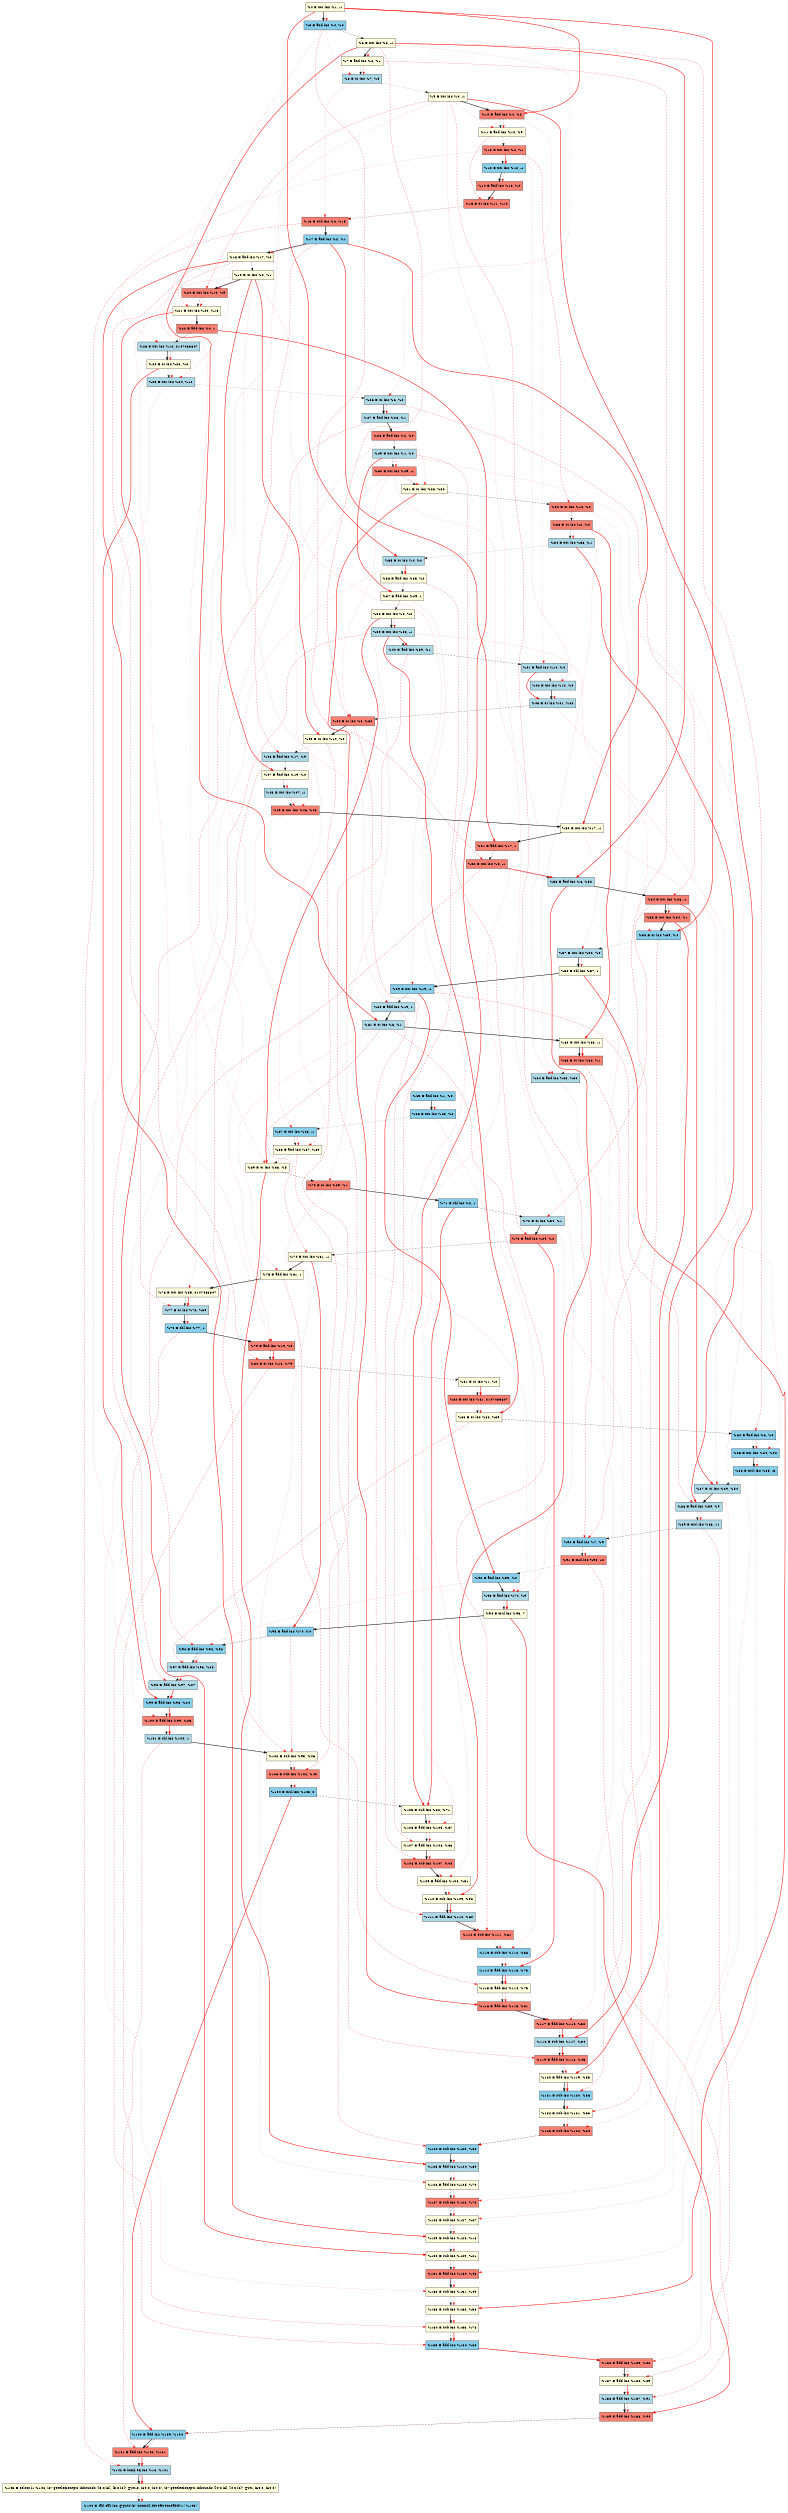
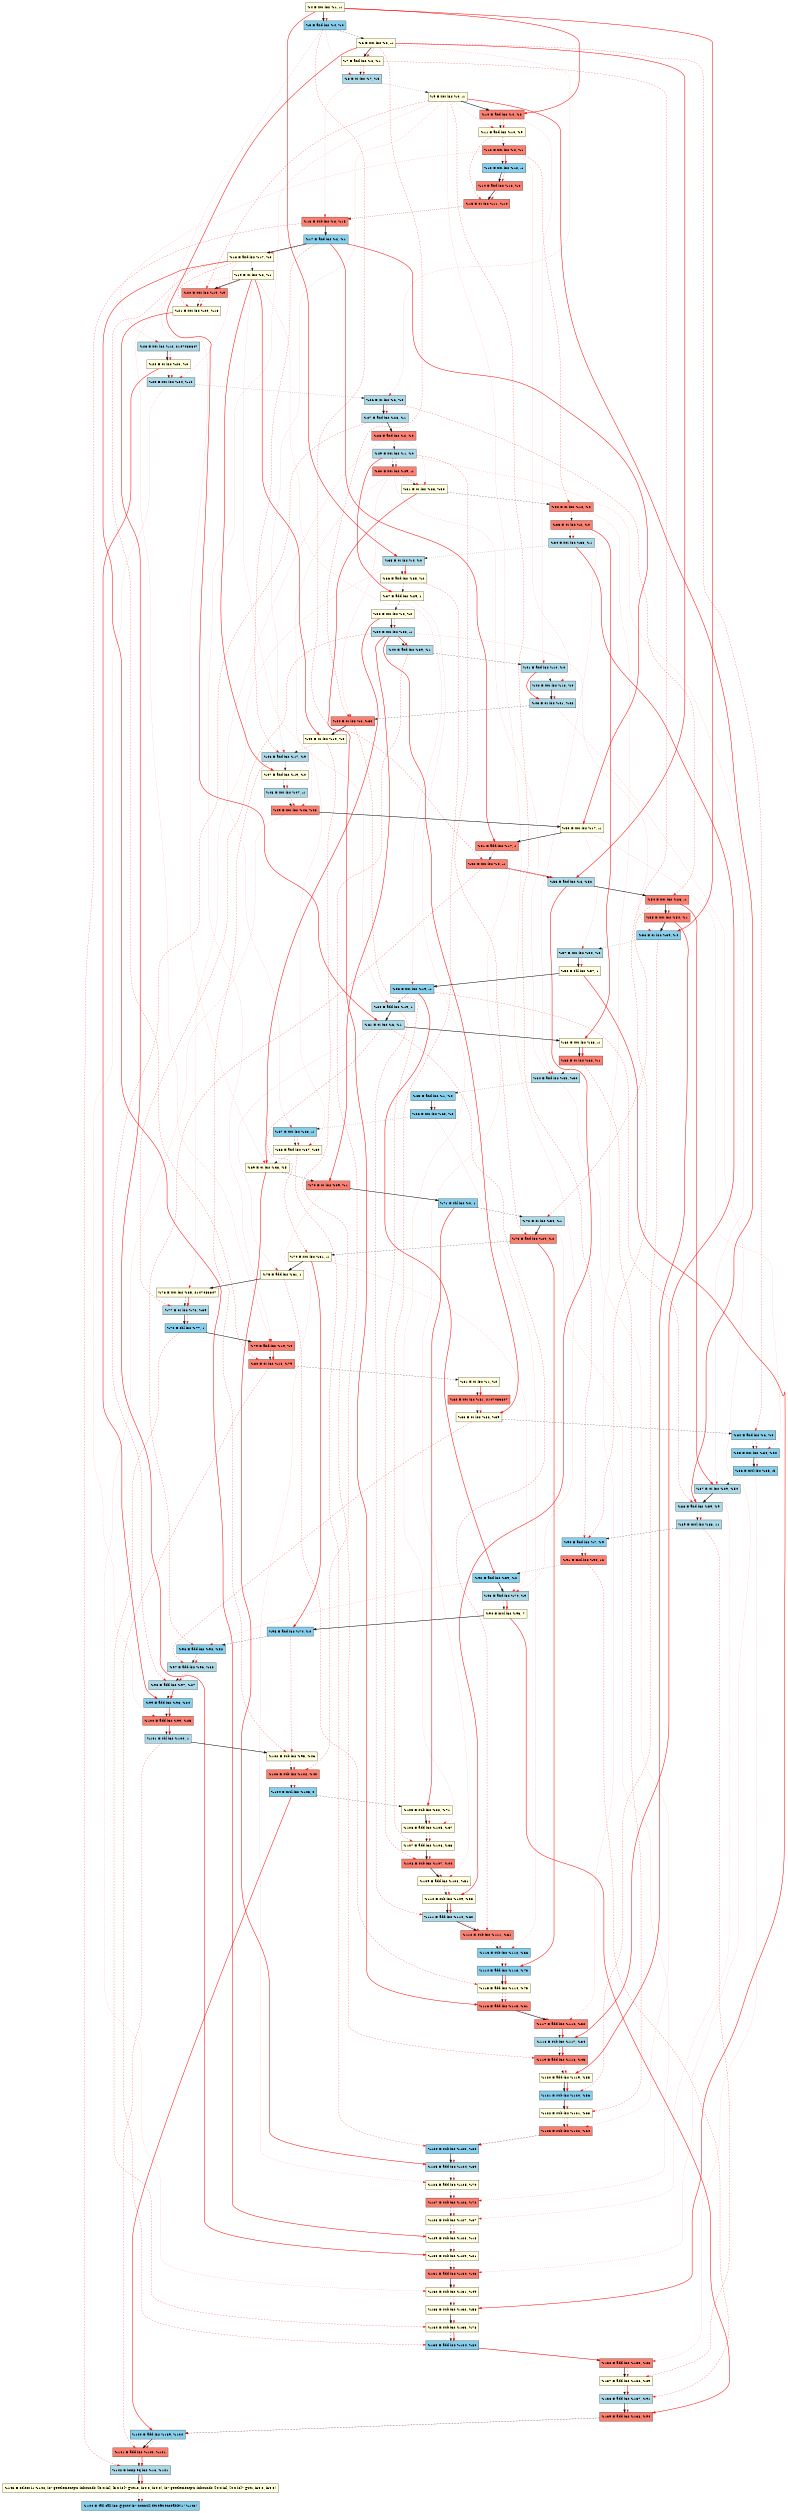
node "%22 = add i32 %0, 1": removed
edge "%9 = xor i32 %0, -1" -> "%46 = and i32 %17, %9": added
edge "%39 = xor i32 %38, -1" -> "%70 = or i32 %39, %1": style dotted -> bold
node "%59 = xor i32 %19, -1": label "%59 = xor i32 %19, -1" -> "%53 = xor i32 %19, -1"
edge "%64 = and i32 %33, %30" -> "%65 = and i32 %1, %0": added
